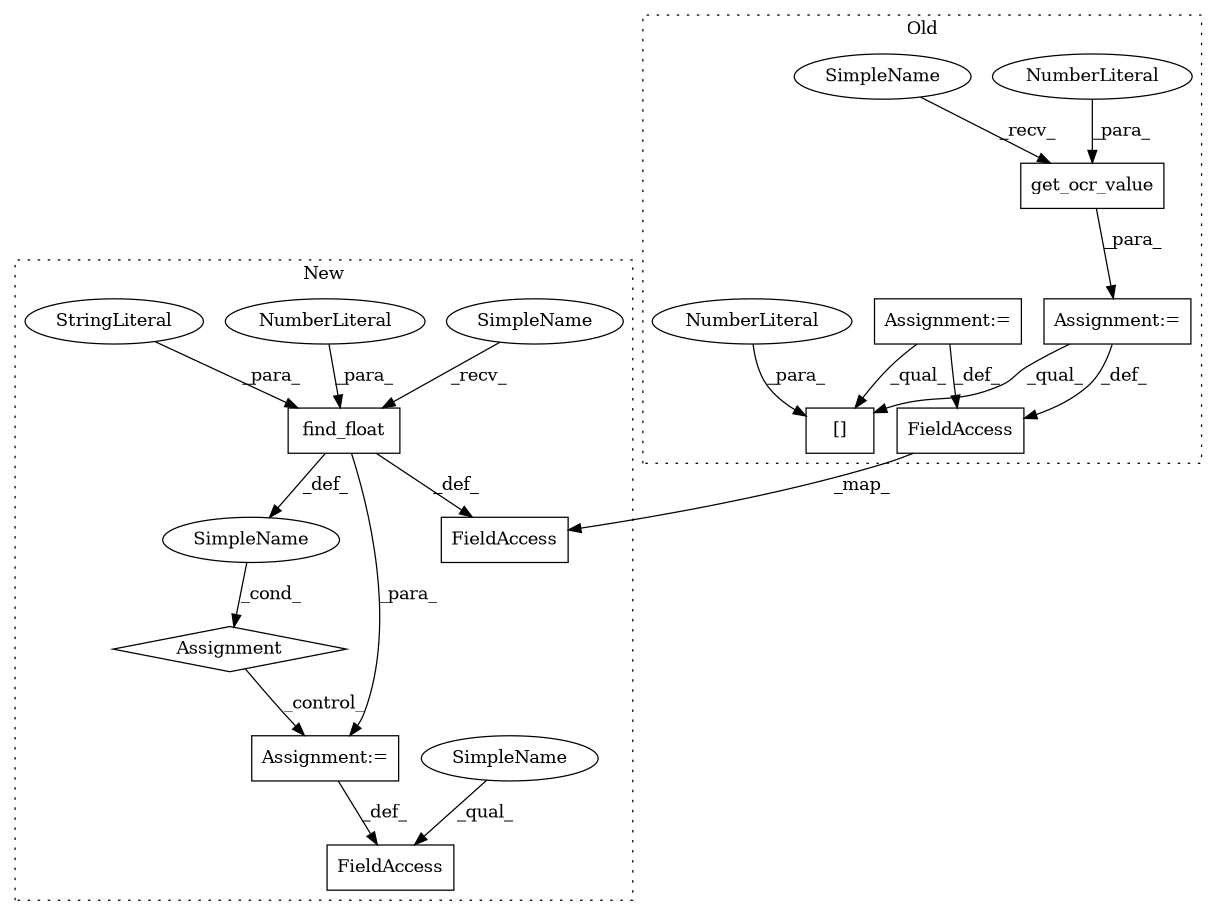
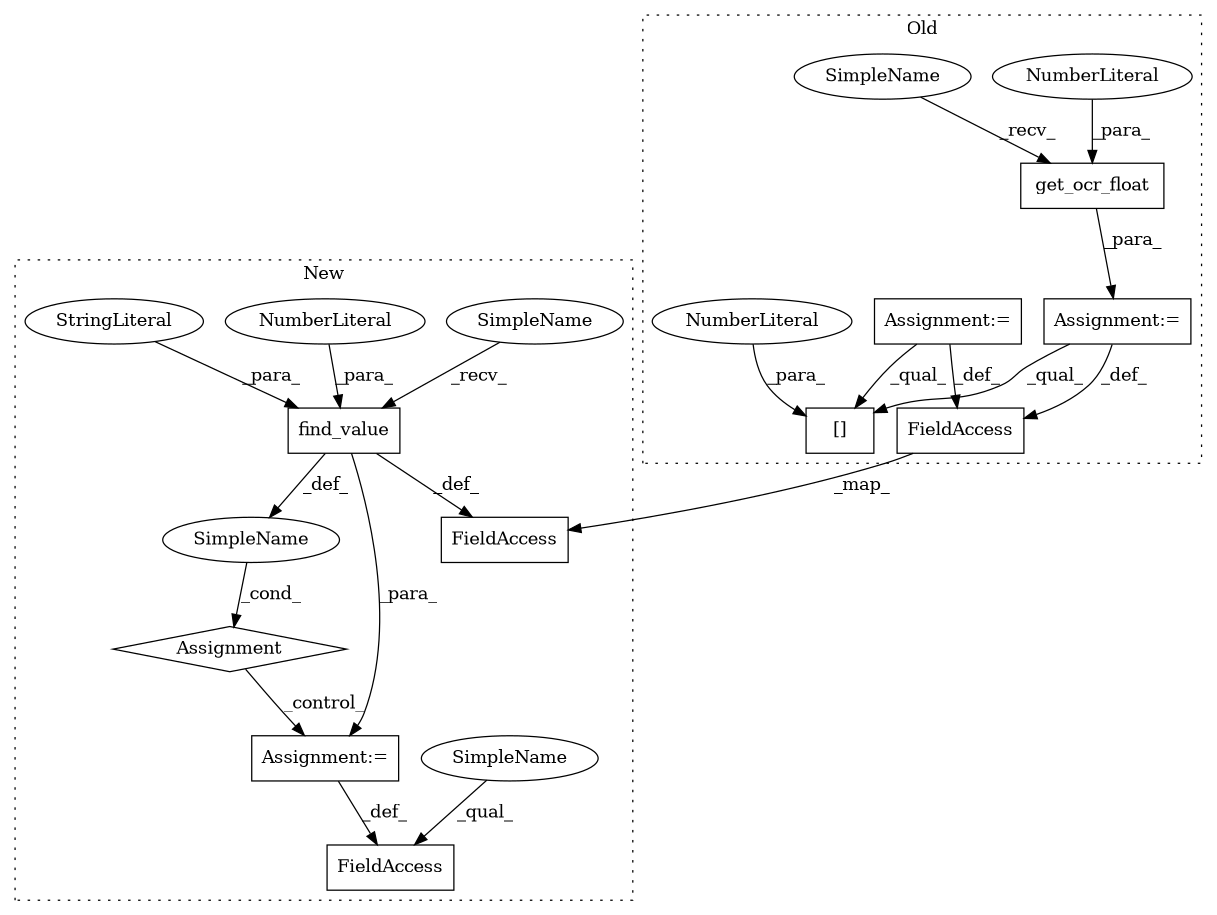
node "get_ocr_value": label "get_ocr_value" -> "get_ocr_float"
node "find_float": label "find_float" -> "find_value"
